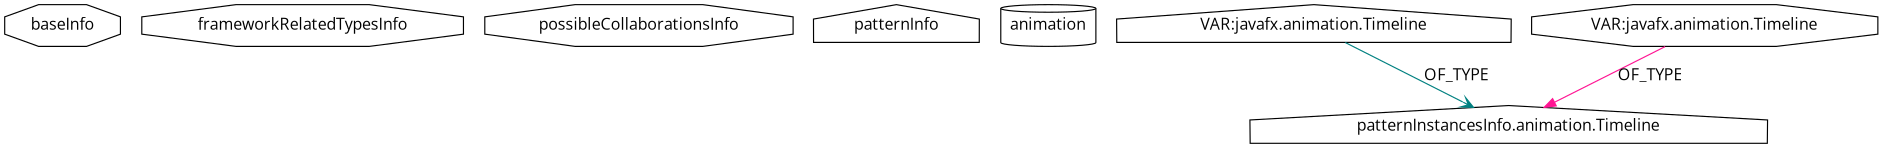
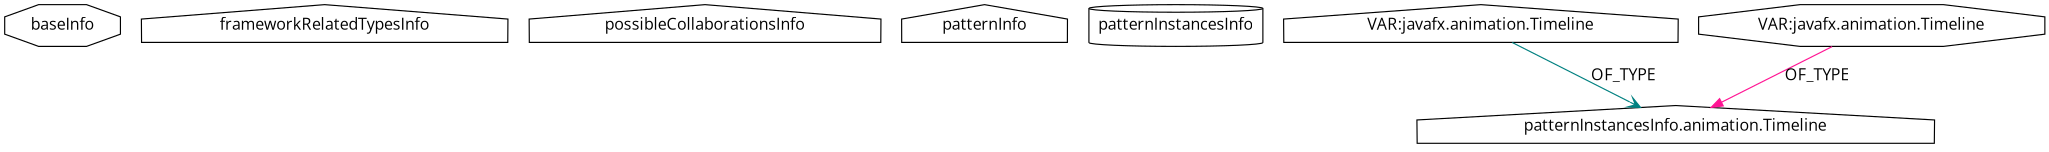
node "frameworkRelatedTypesInfo": shape octagon -> house
node "possibleCollaborationsInfo": shape octagon -> house
node "animation": label "animation" -> "patternInstancesInfo"
